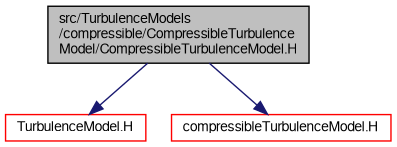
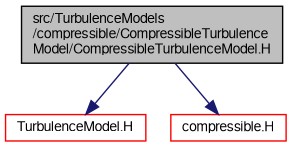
node "compressibleTurbulenceModel.H": label "compressibleTurbulenceModel.H" -> "compressible.H"
